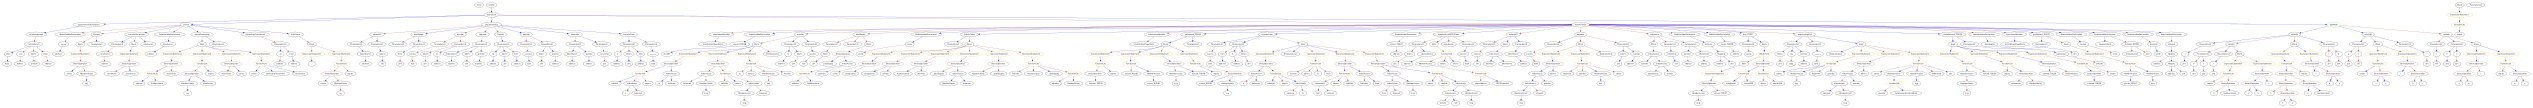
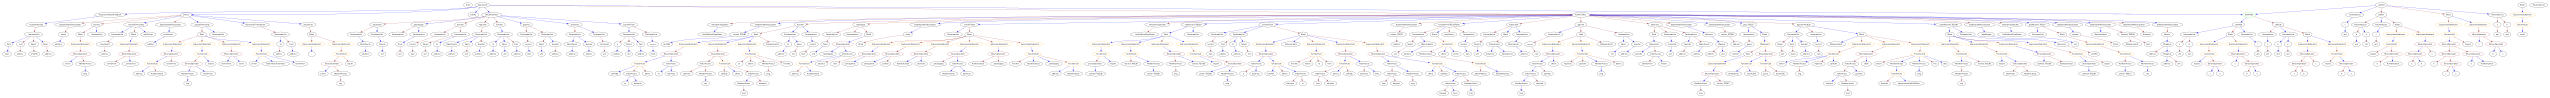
edge "solidity" -> "SourceUnit": reversed
edge "SafeMath" -> "safeMul": reversed
node "bytes32": added
node "uint8": removed
node "setReward": label "setReward" -> "this"
